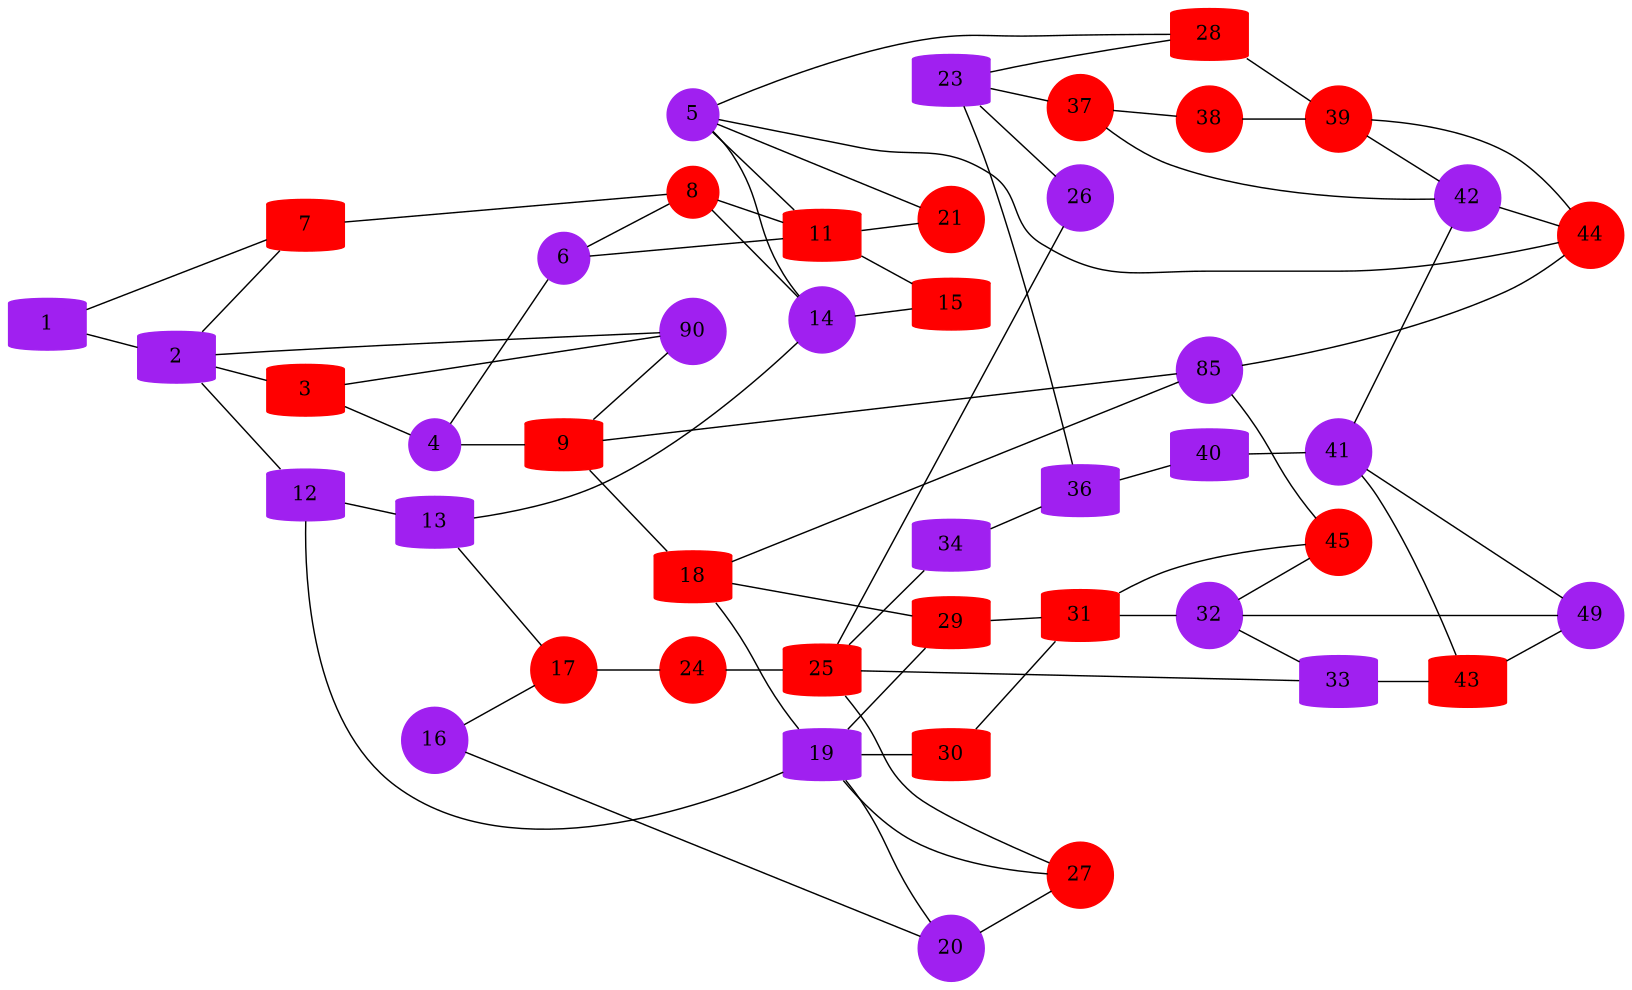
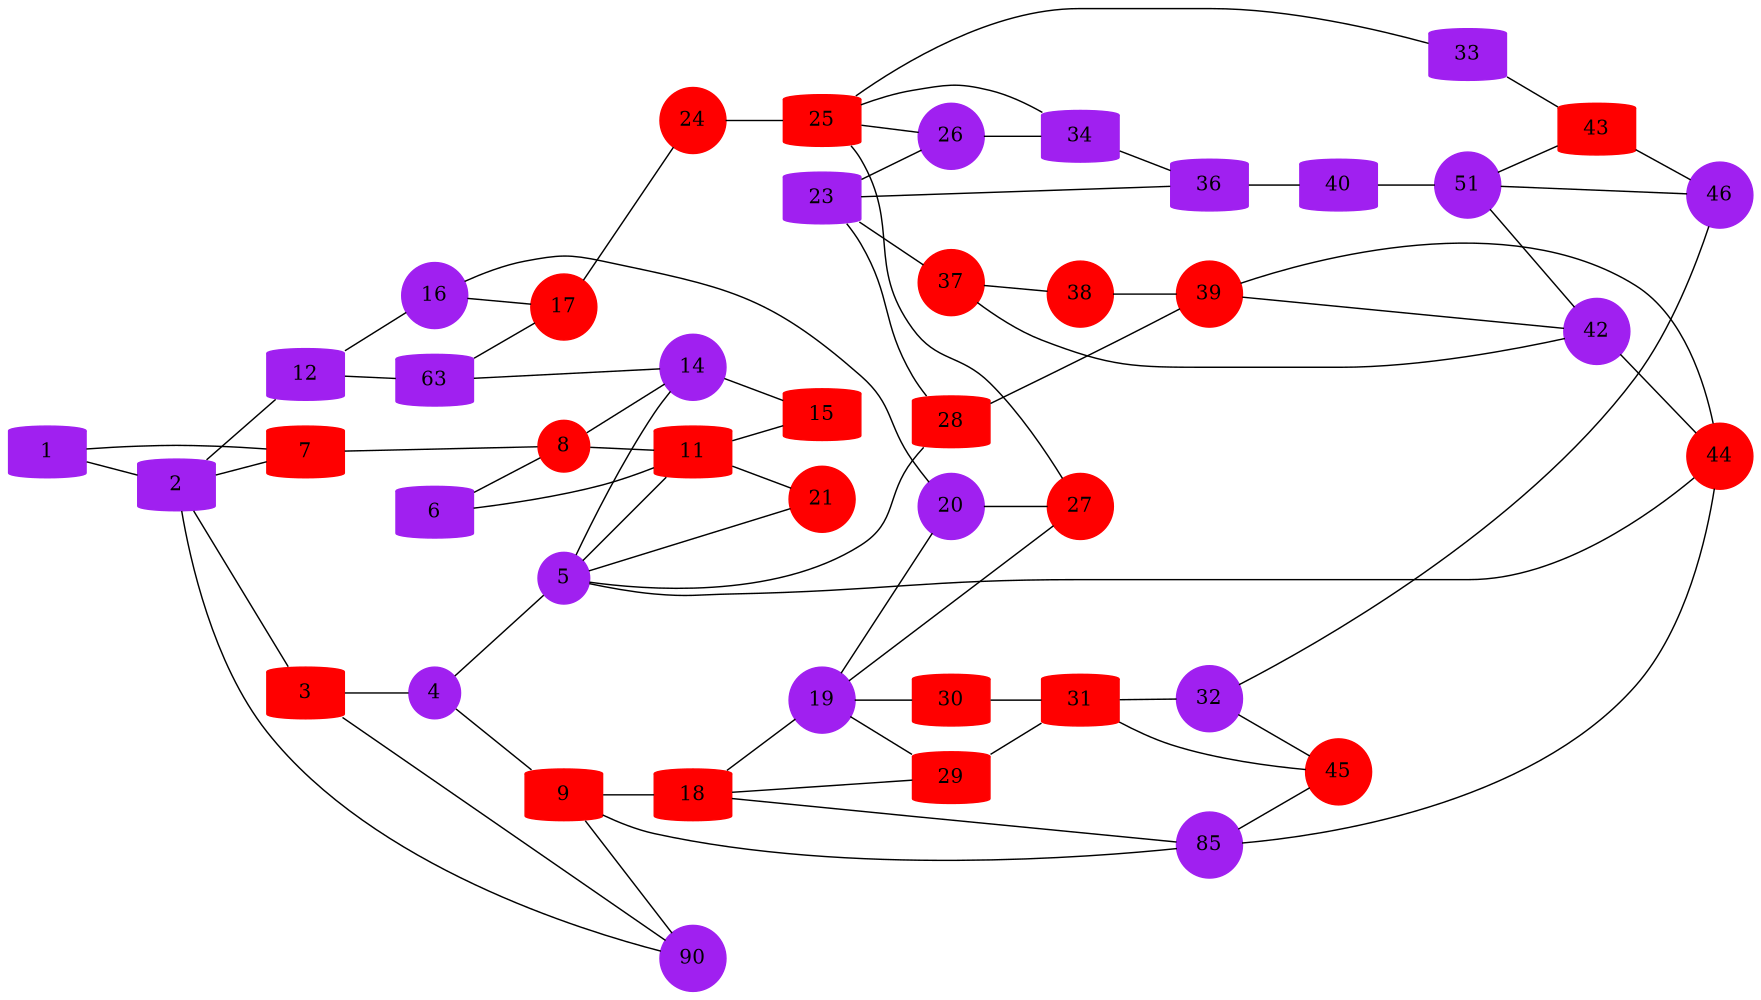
edge "26" -- "34": added
node "6": shape circle -> cylinder
edge "6" -- "4": now "5" -- "4"
node "41": label "41" -> "51"
node "13": label "13" -> "63"
node "49": label "49" -> "46"
edge "32" -- "33": removed
node "19": shape cylinder -> circle
edge "12" -- "19": now "12" -- "16"
